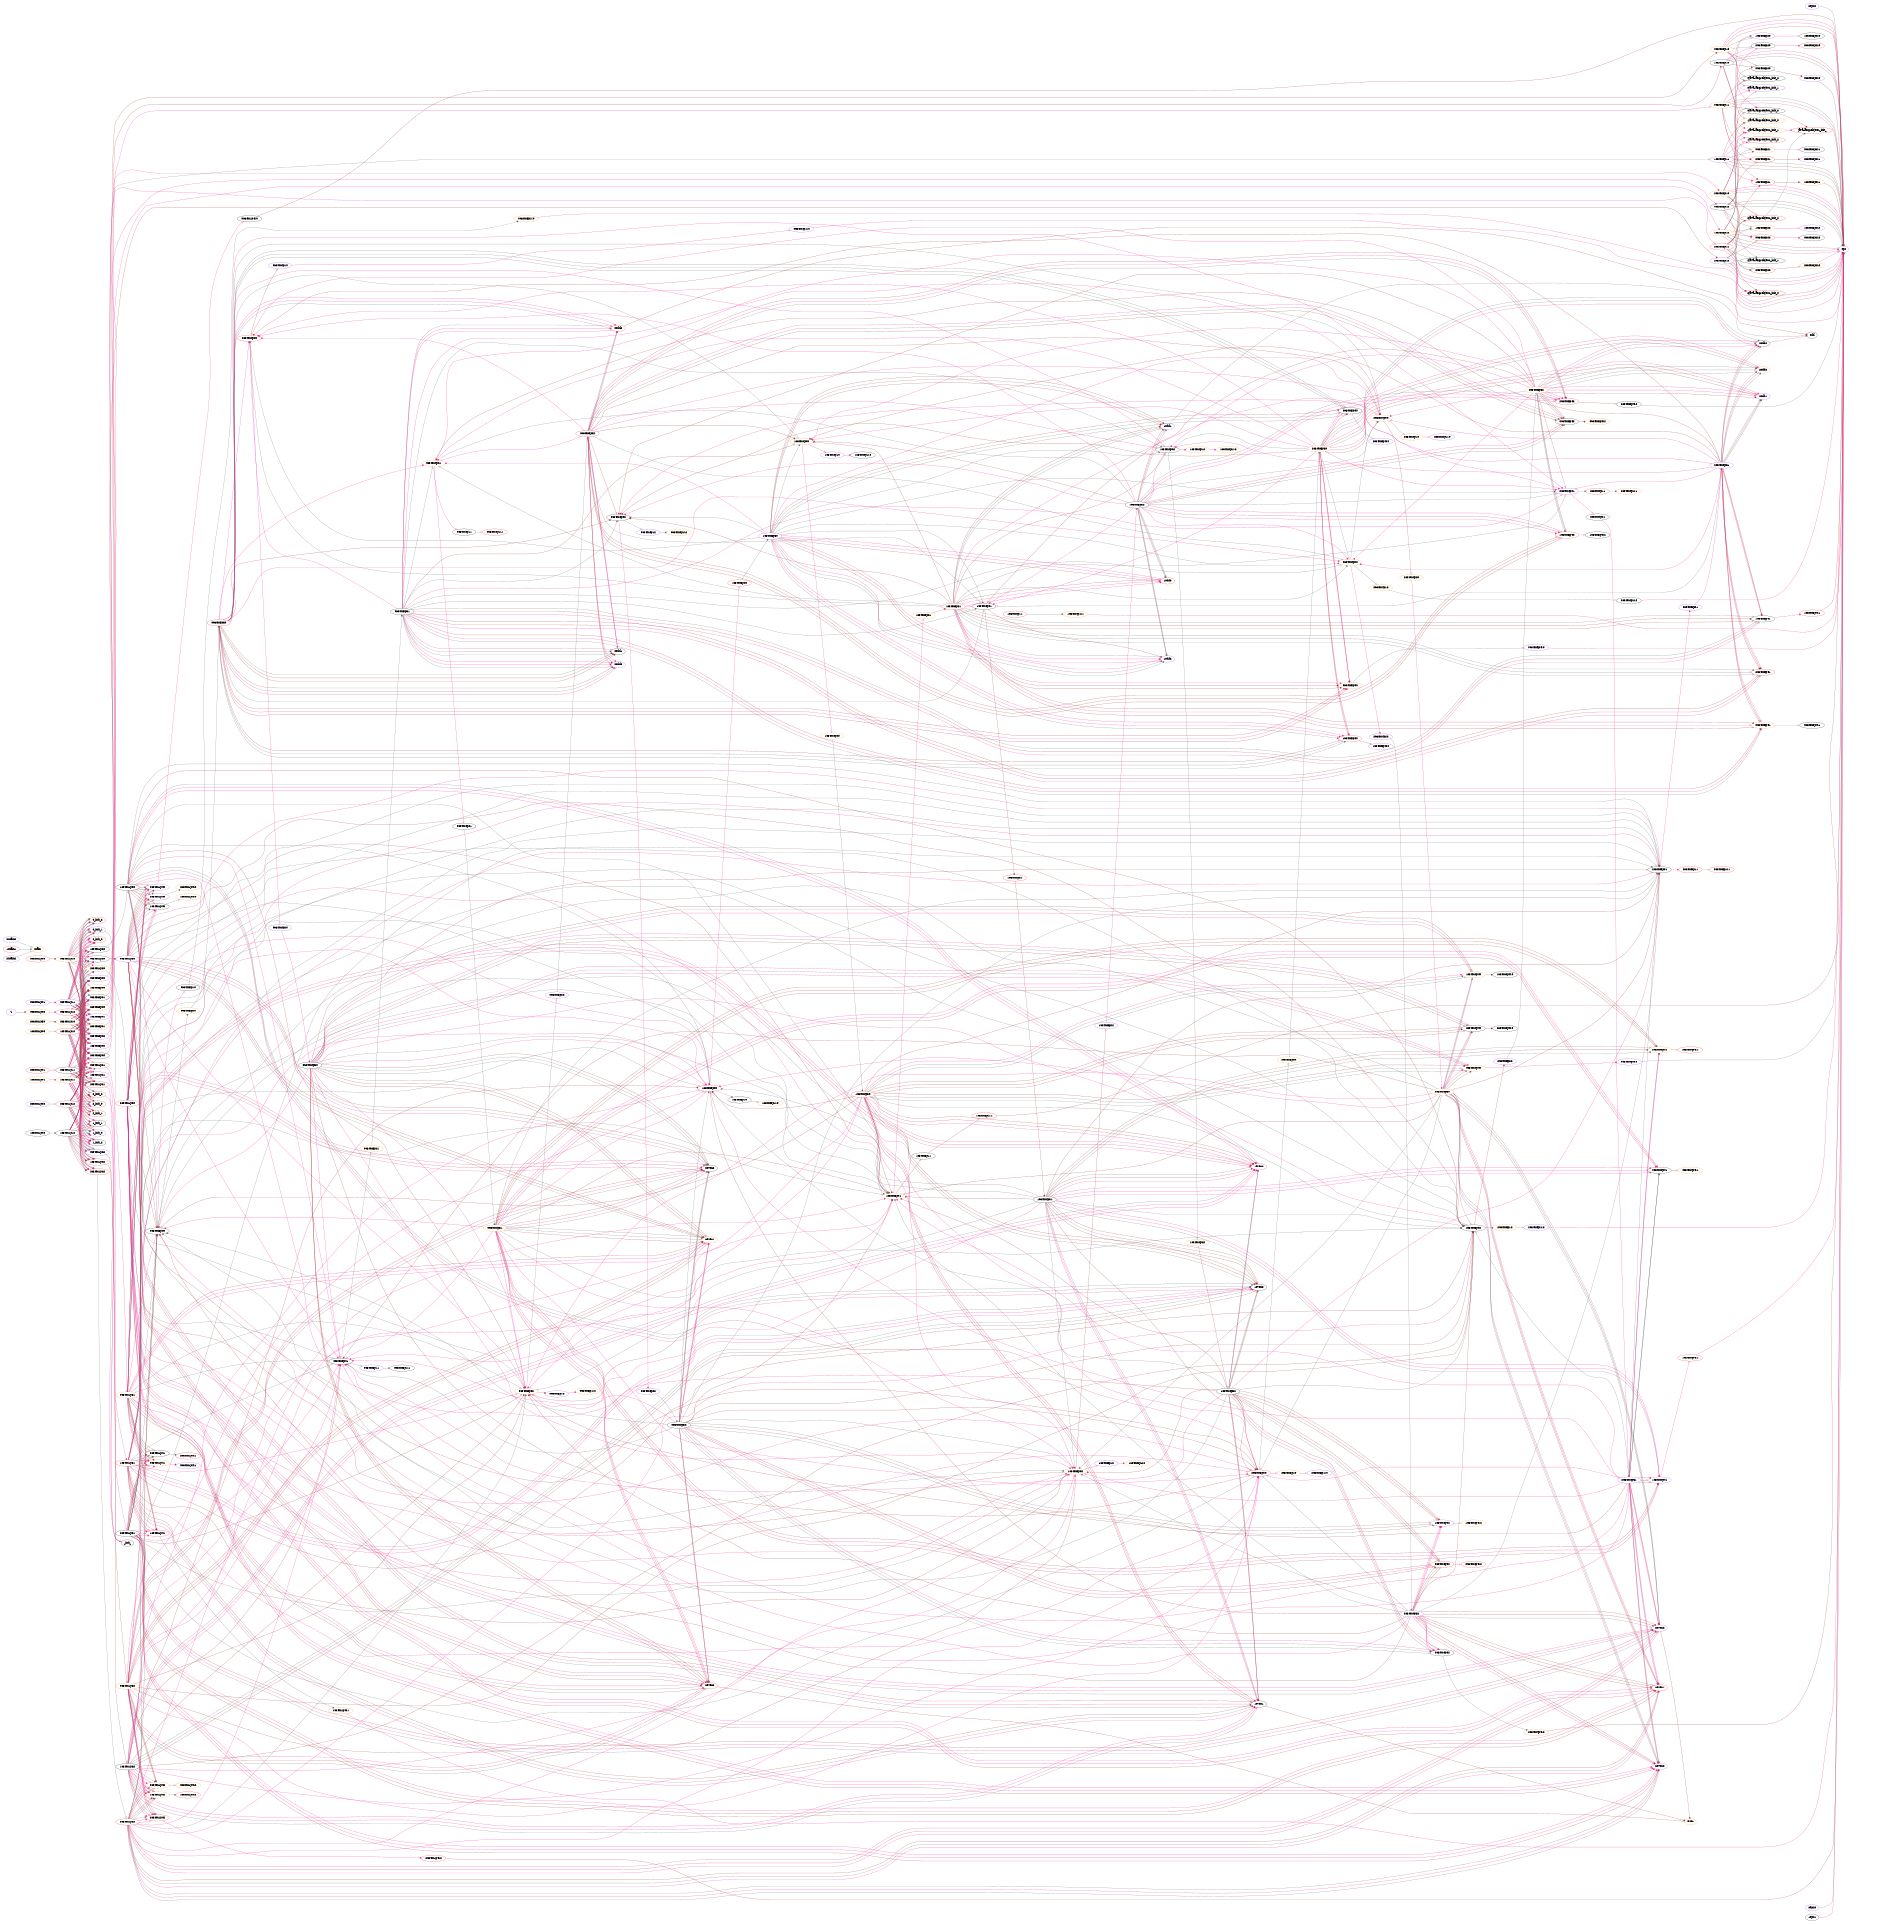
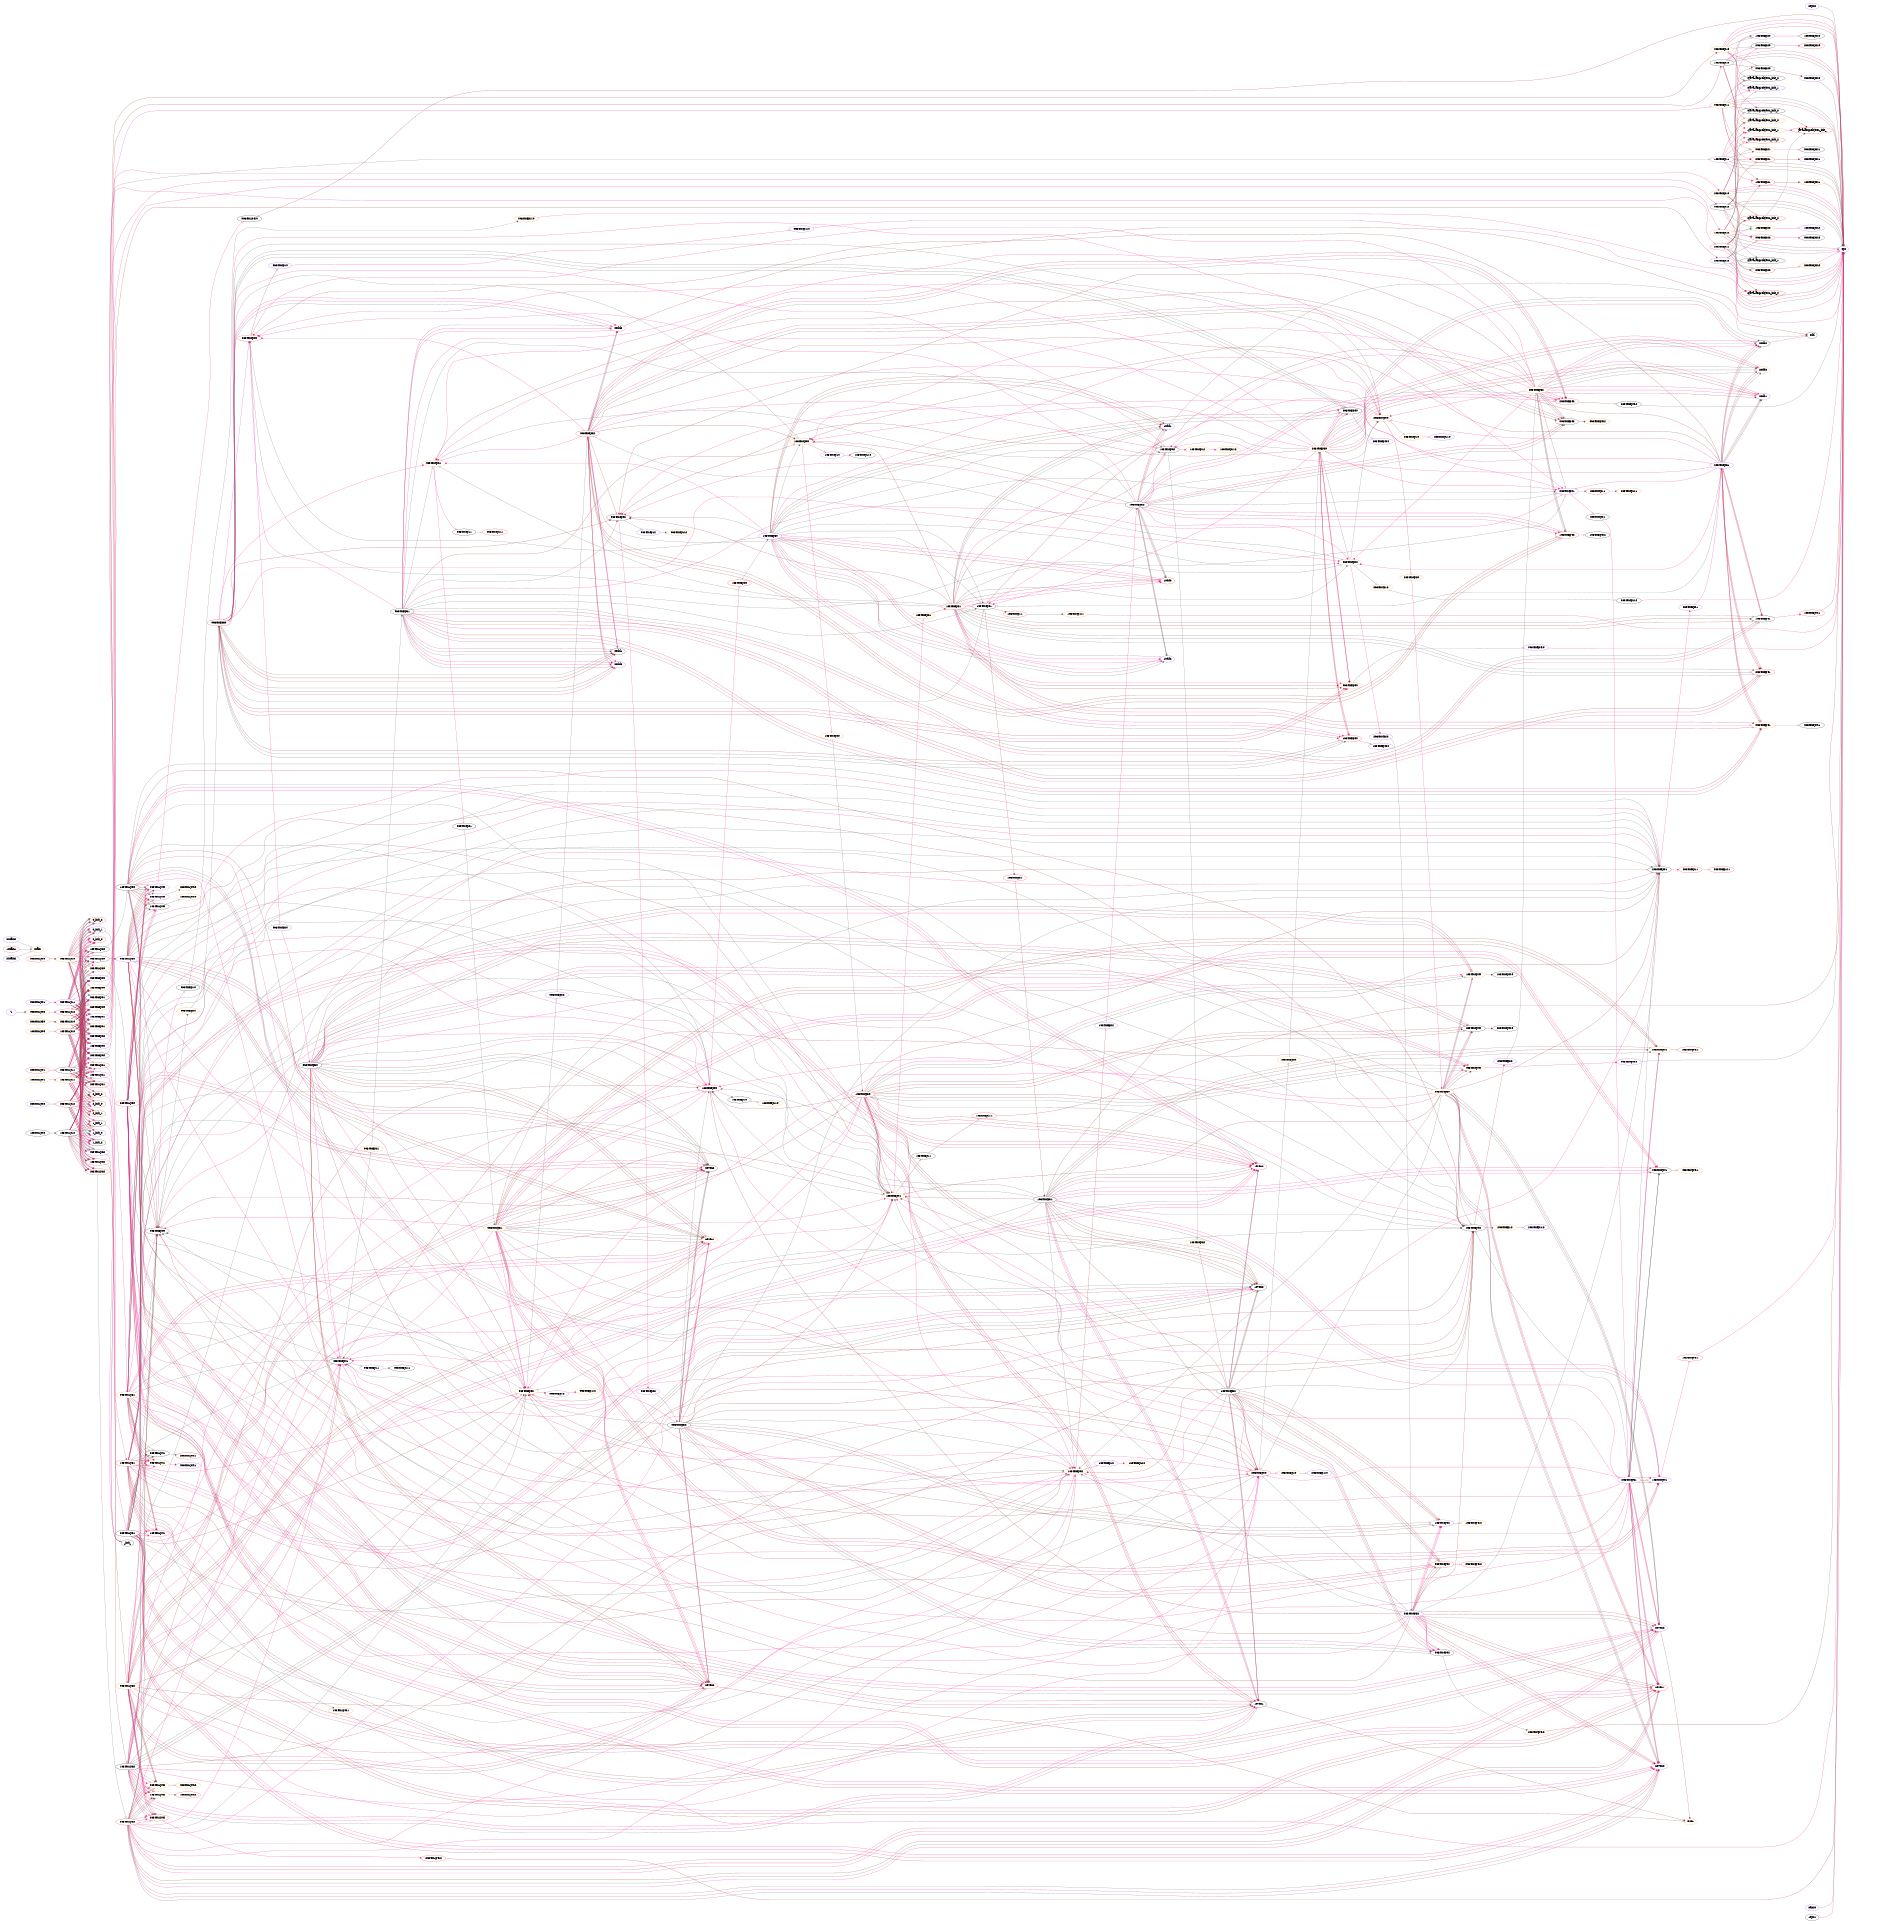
edge "1c34m4p01" -> "1odd2": now "1c34m4p01" -> "1c34m4p11"
edge "2c34m5p1r2" -> "eps": removed
